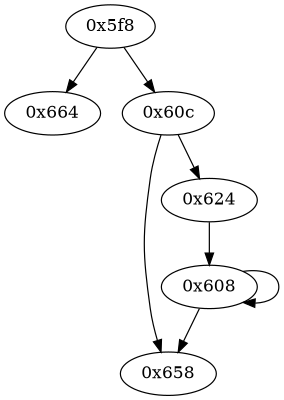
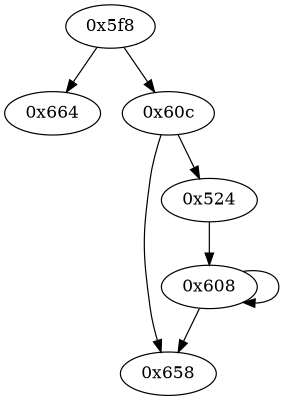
node "0x624": label "0x624" -> "0x524"
